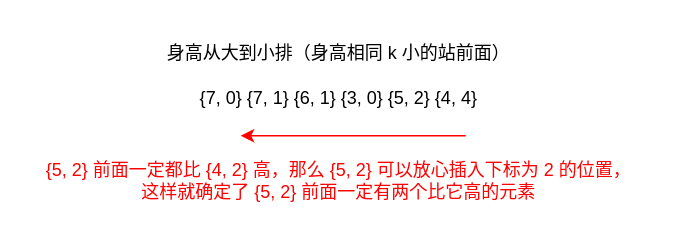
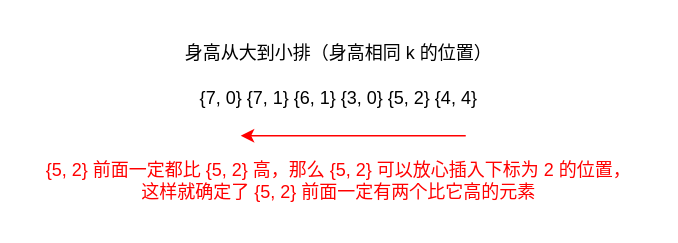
node "身高从大到小排（身高相同 k 小的站前面）": label "身高从大到小排（身高相同 k 小的站前面）" -> "身高从大到小排（身高相同 k 的位置）"
node "{5, 2} 前面一定都比 {4, 2} 高，那么 {5, 2} 可以放心插入下标为 2 的位置， 这样就确定了 {5, 2} 前面一定有两个比它高的元素": label "{5, 2} 前面一定都比 {4, 2} 高，那么 {5, 2} 可以放心插入下标为 2 的位置， 这样就确定了 {5, 2} 前面一定有两个比它高的元素" -> "{5, 2} 前面一定都比 {5, 2} 高，那么 {5, 2} 可以放心插入下标为 2 的位置， 这样就确定了 {5, 2} 前面一定有两个比它高的元素"
